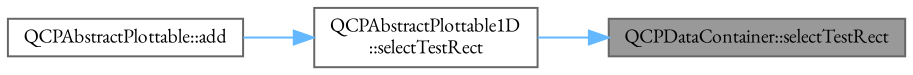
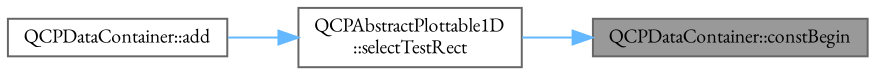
node "QCPAbstractPlottable::add": label "QCPAbstractPlottable::add" -> "QCPDataContainer::add"
node "QCPDataContainer::selectTestRect": label "QCPDataContainer::selectTestRect" -> "QCPDataContainer::constBegin"
